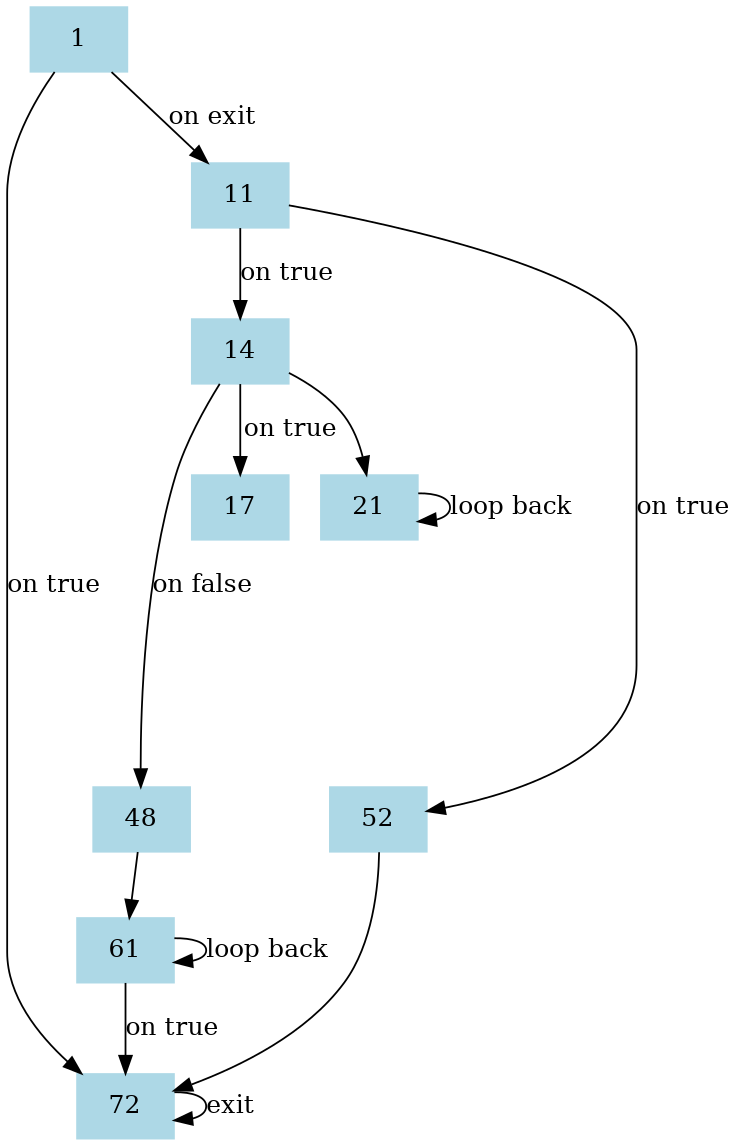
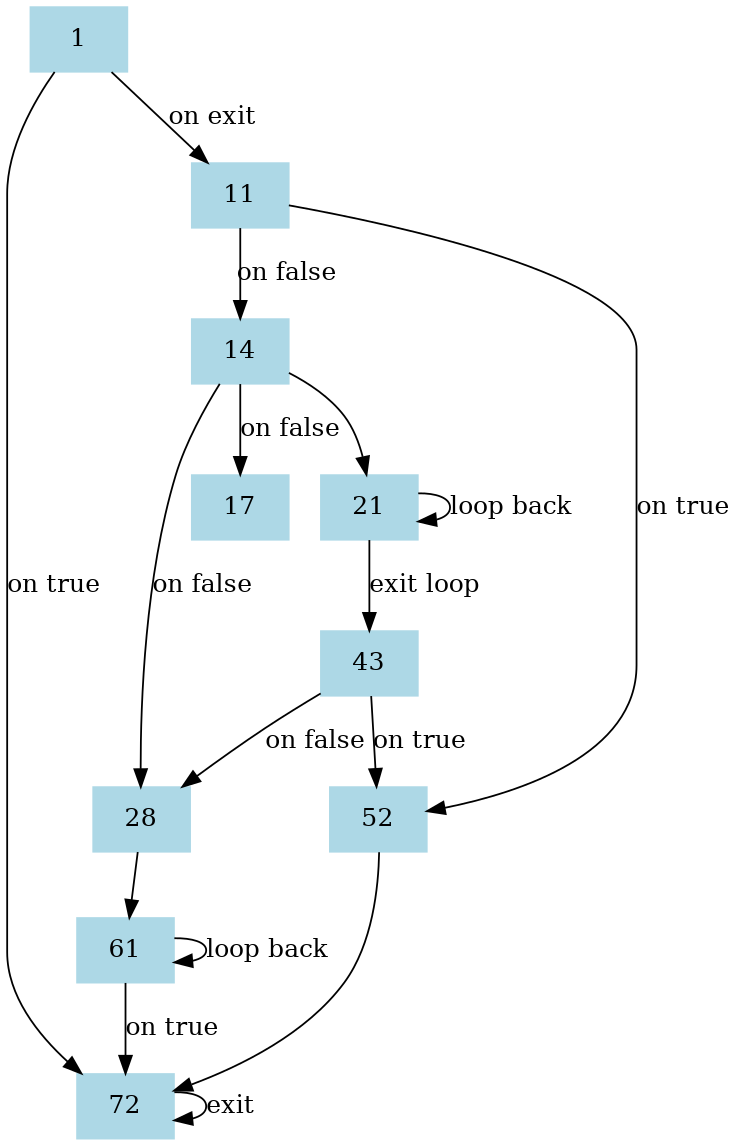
edge "11" -> "14": label "on true" -> "on false"
edge "14" -> "17": label "on true" -> "on false"
node "43": added
node "48": label "48" -> "28"
